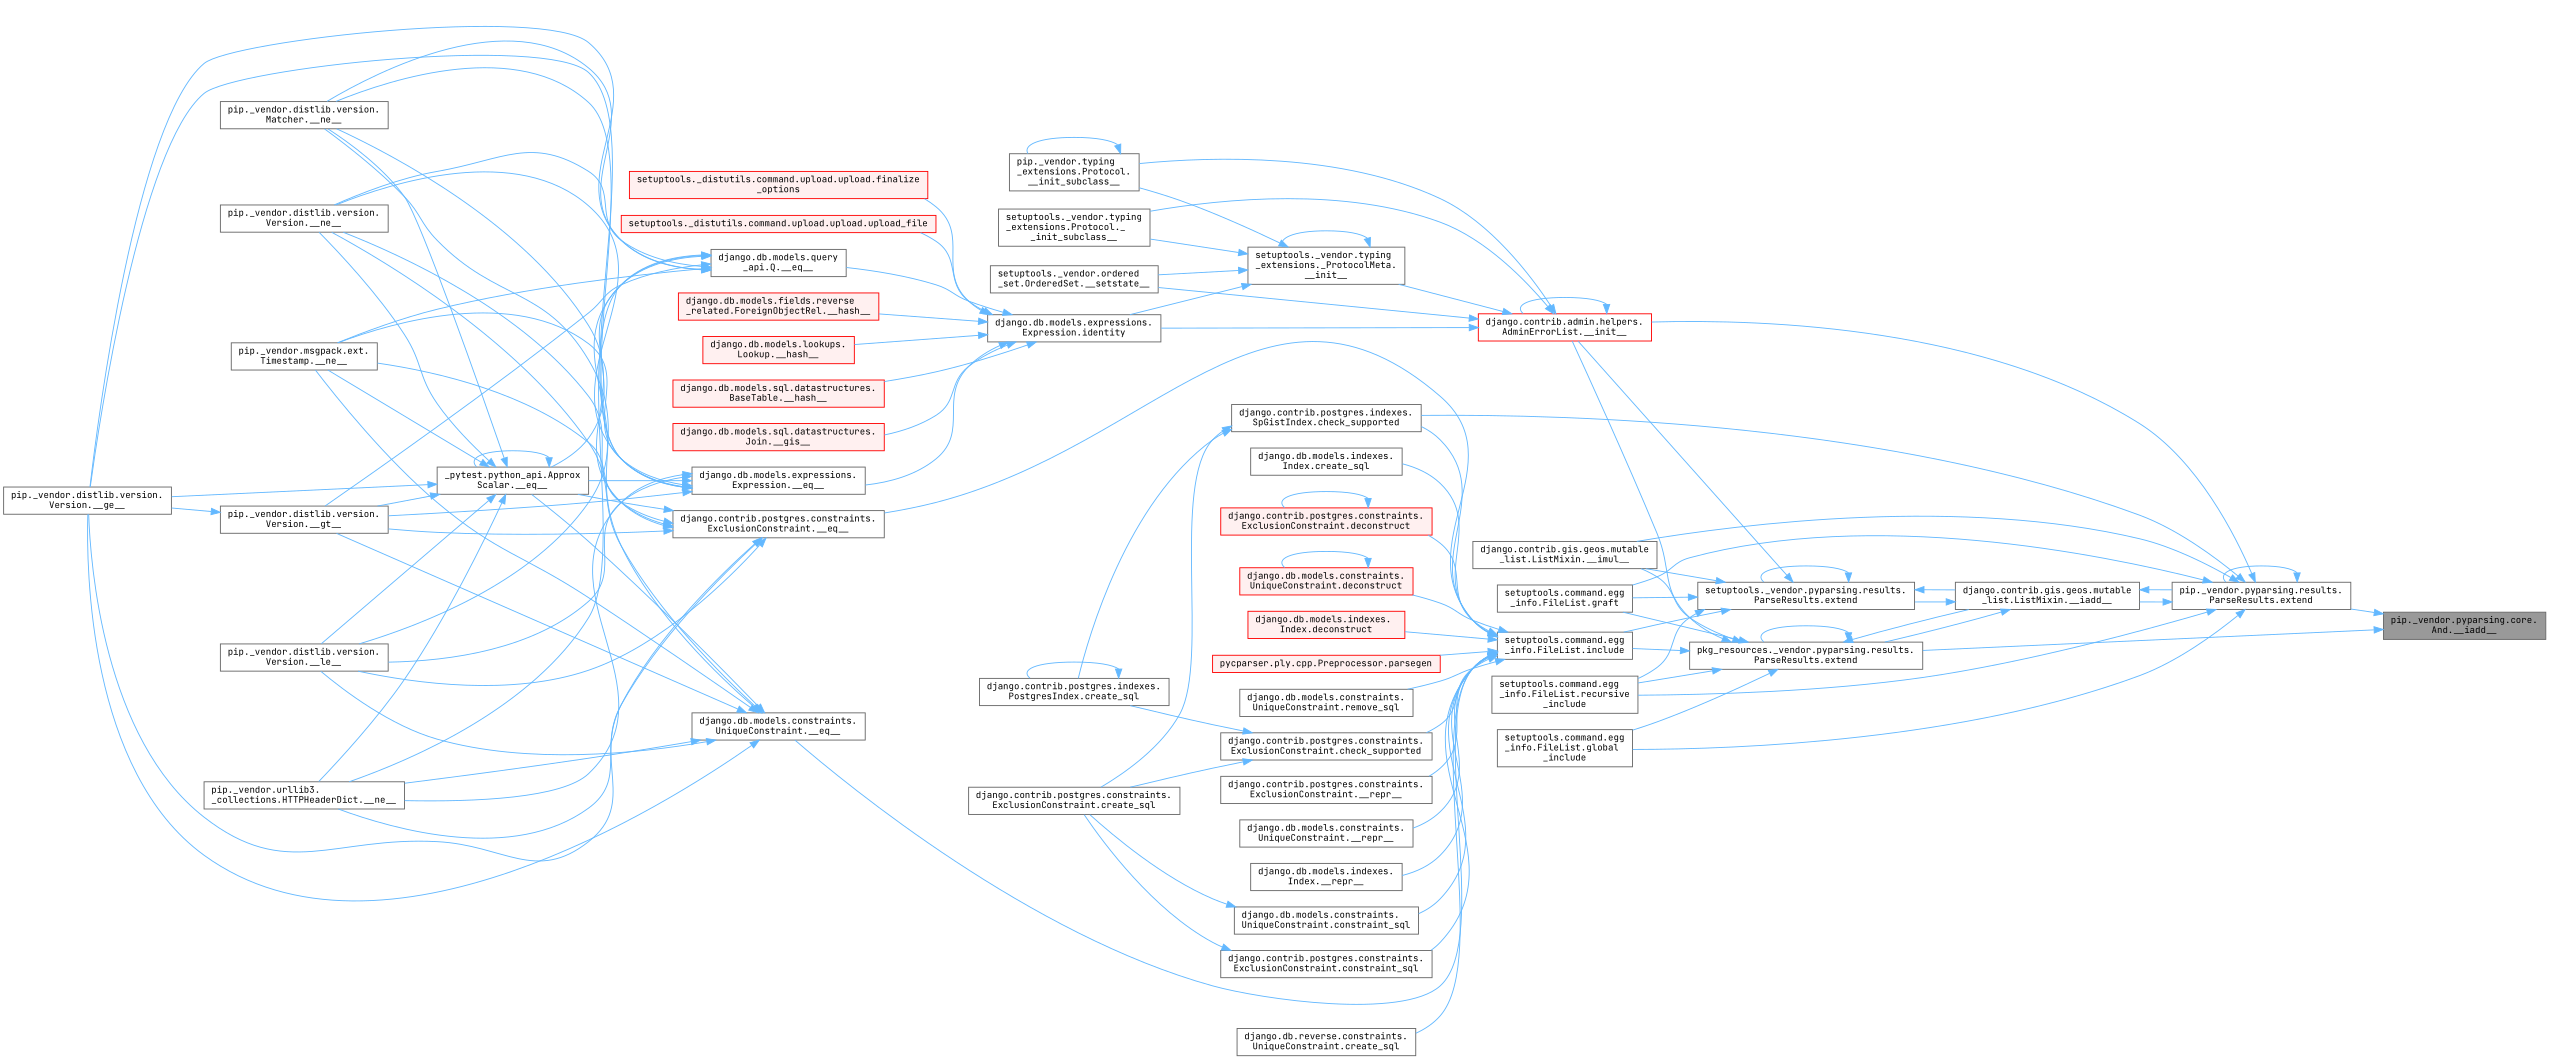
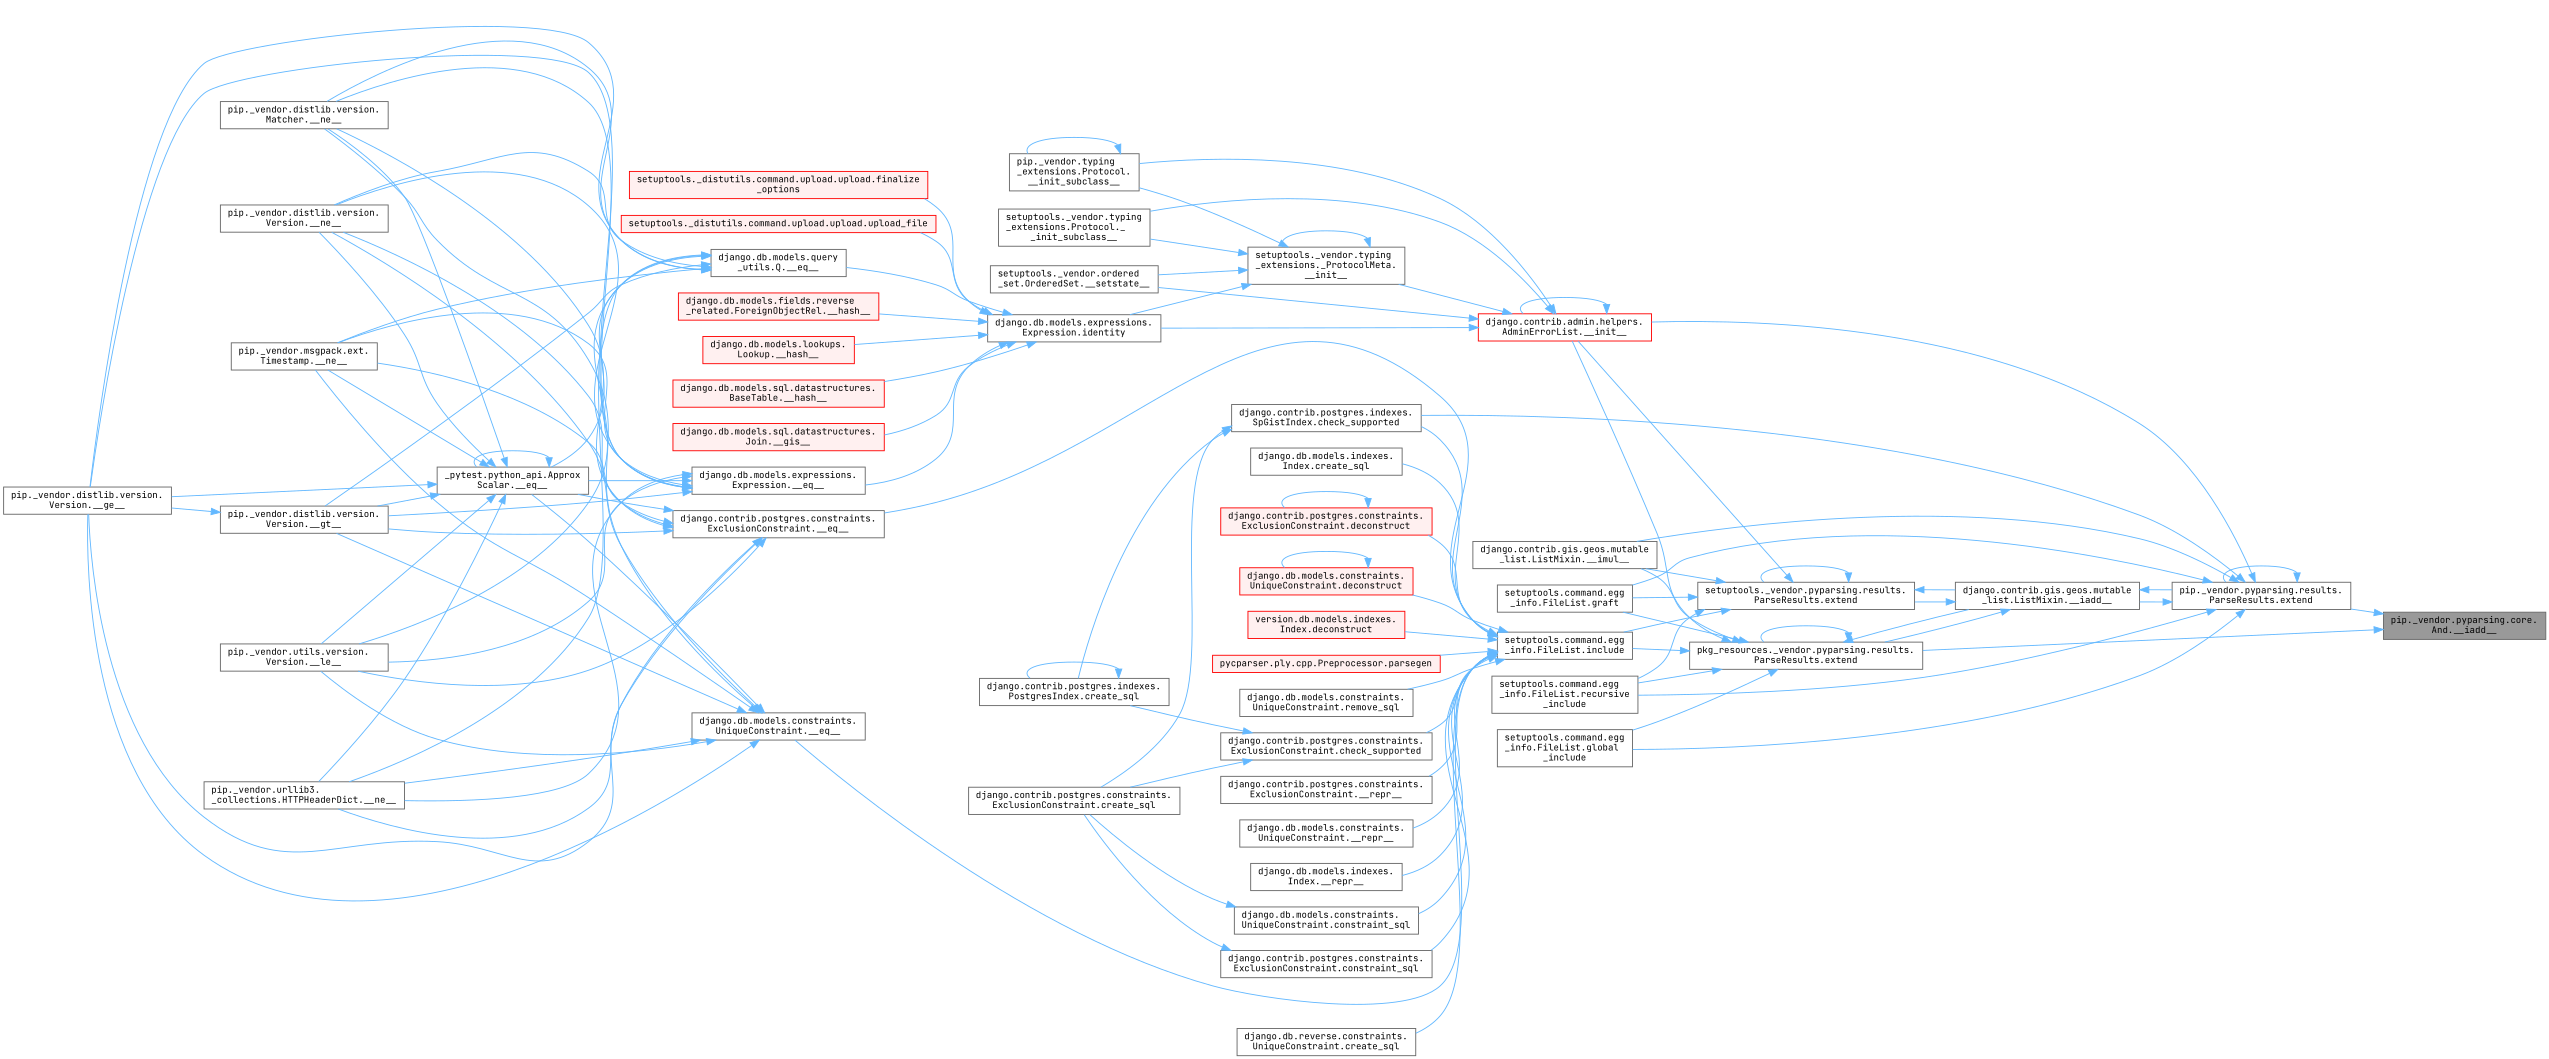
node "django.db.models.query _api.Q.__eq__": label "django.db.models.query _api.Q.__eq__" -> "django.db.models.query _utils.Q.__eq__"
node "django.db.models.indexes. Index.deconstruct": label "django.db.models.indexes. Index.deconstruct" -> "version.db.models.indexes. Index.deconstruct"
node "pip._vendor.distlib.version. Version.__le__": label "pip._vendor.distlib.version. Version.__le__" -> "pip._vendor.utils.version. Version.__le__"
